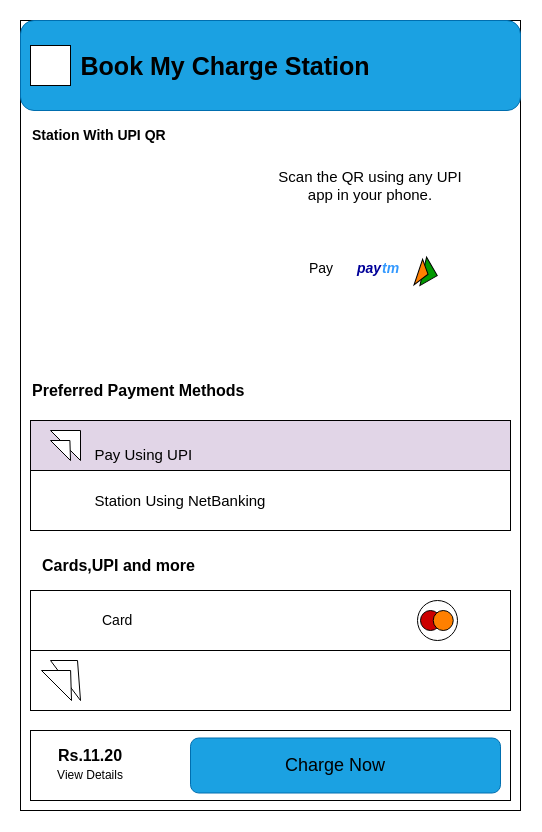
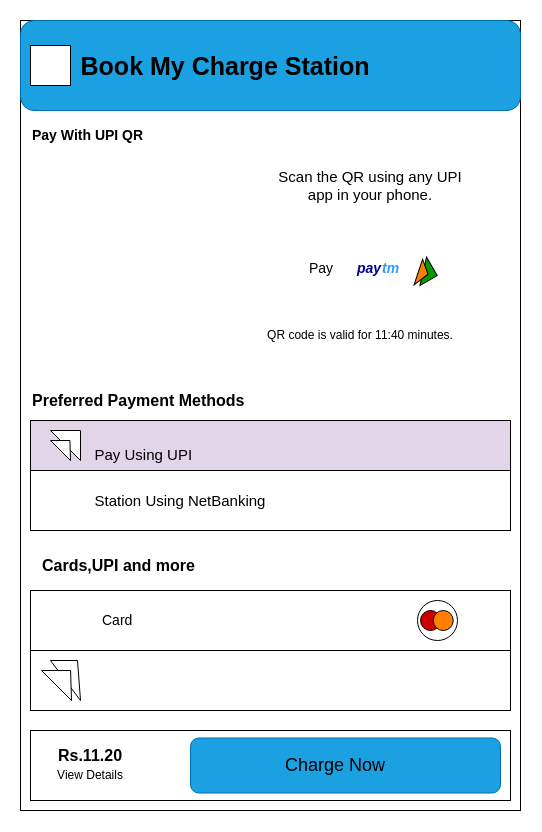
node "Station With UPI QR": label "Station With UPI QR" -> "Pay With UPI QR"
node "QR code is valid for 11:40 minutes.": added
node "Preferred Payment Methods": moved (271, 391) -> (271, 401)
